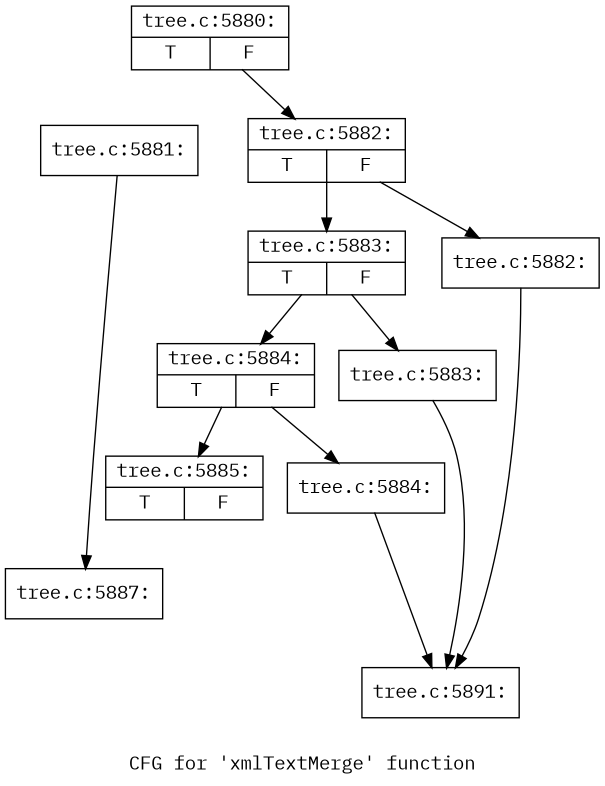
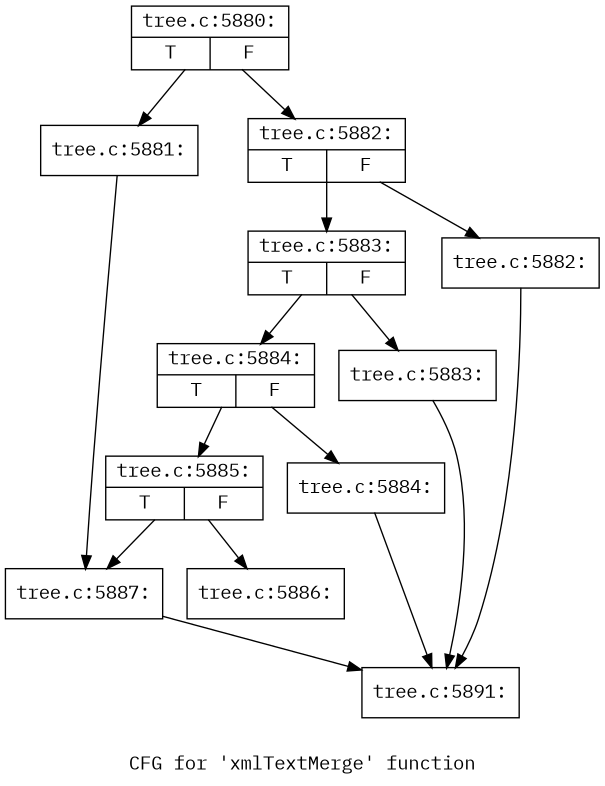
edge "tree.c:5880:" -> "tree.c:5881:": added
edge "tree.c:5885:" -> "tree.c:5887:": added
node "tree.c:5886:": added
edge "tree.c:5887:" -> "tree.c:5891:": added
